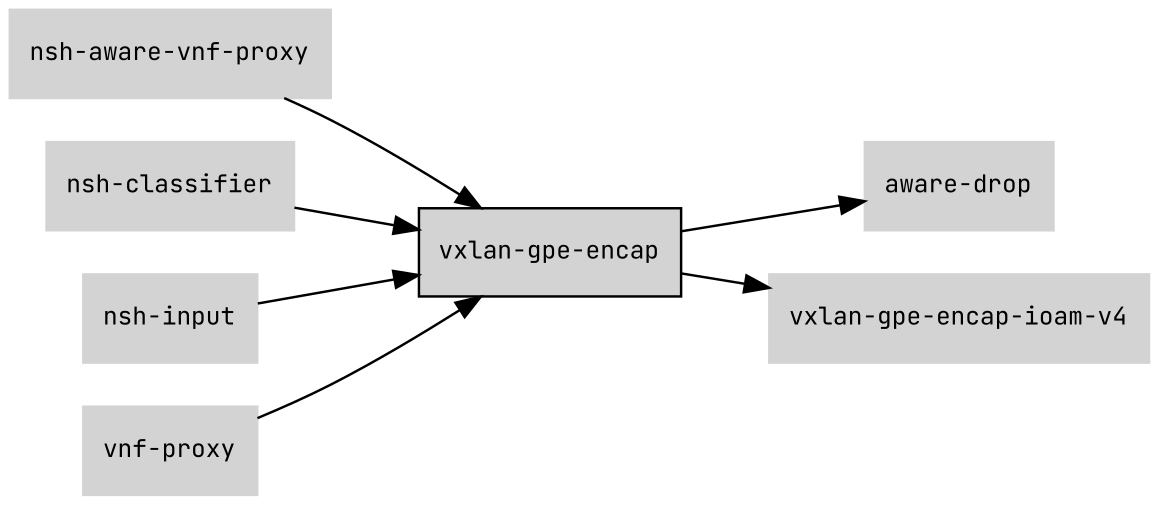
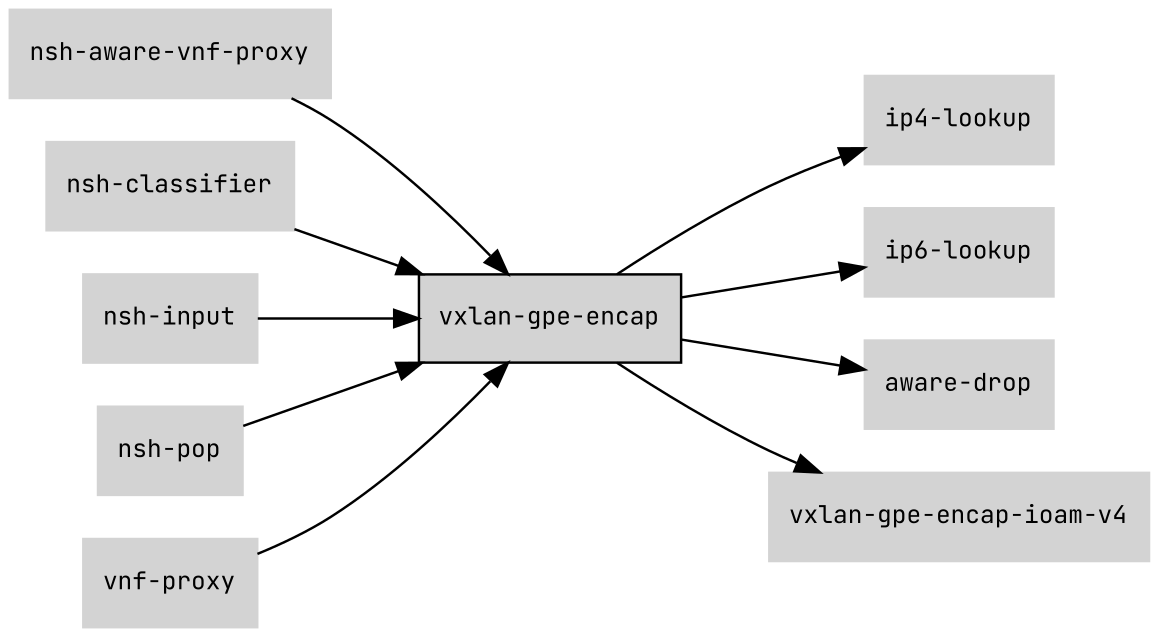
node "ip4-lookup": added
node "ip6-lookup": added
node "nsh-pop": added
